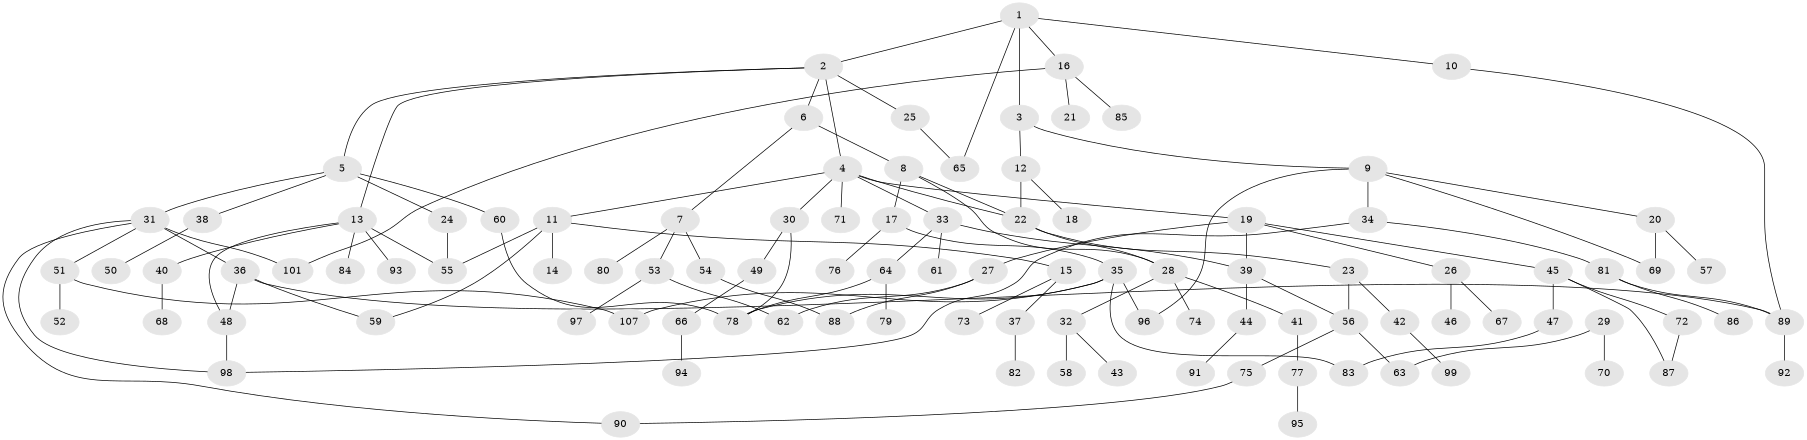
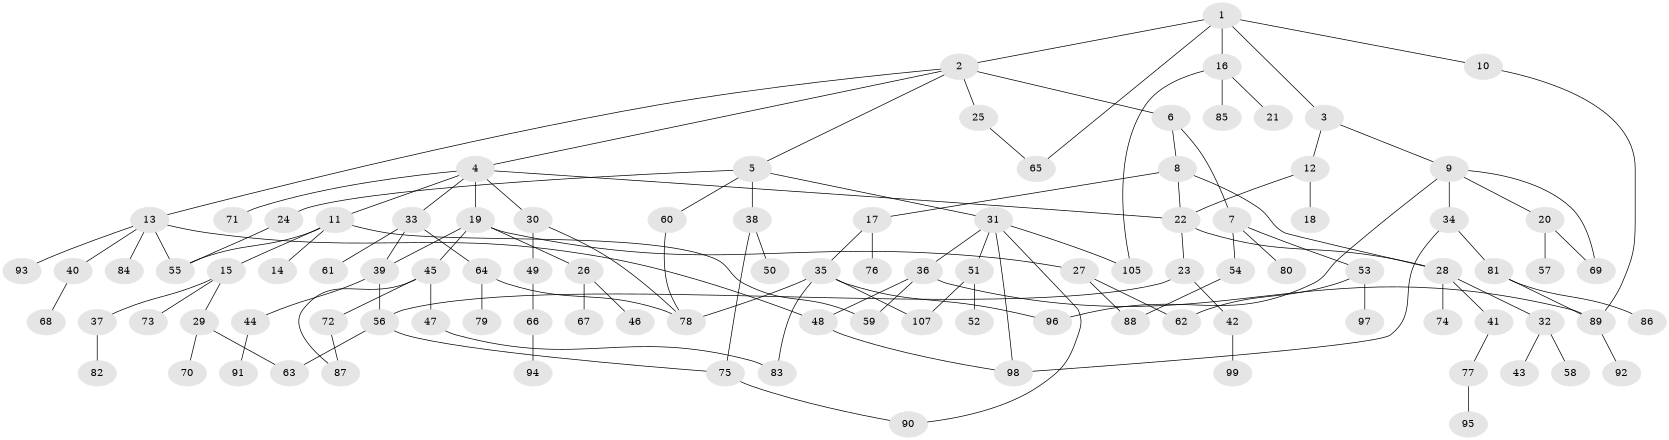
node "101": label "101" -> "105"
edge "38" -- "75": added
edge "15" -- "29": added
